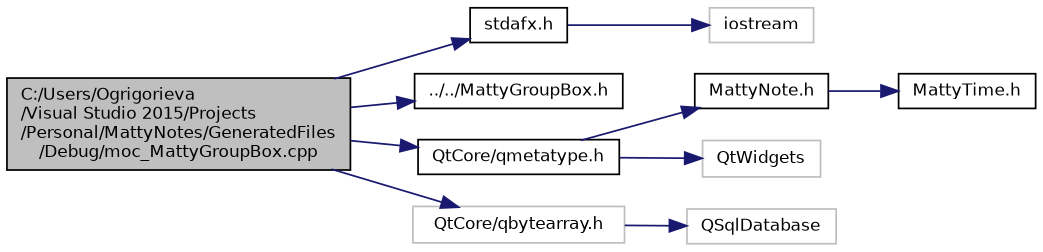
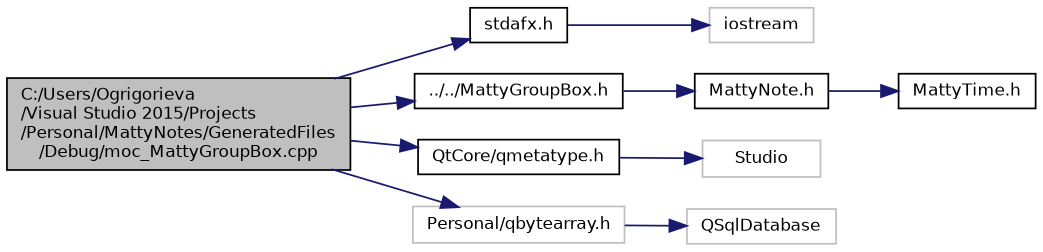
edge "QtCore/qmetatype.h" -> "MattyNote.h": now "../../MattyGroupBox.h" -> "MattyNote.h"
node "QtWidgets": label "QtWidgets" -> "Studio"
node "QtCore/qbytearray.h": label "QtCore/qbytearray.h" -> "Personal/qbytearray.h"
